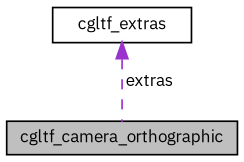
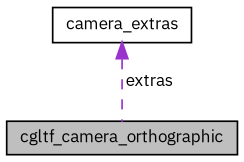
node "cgltf_extras": label "cgltf_extras" -> "camera_extras"
